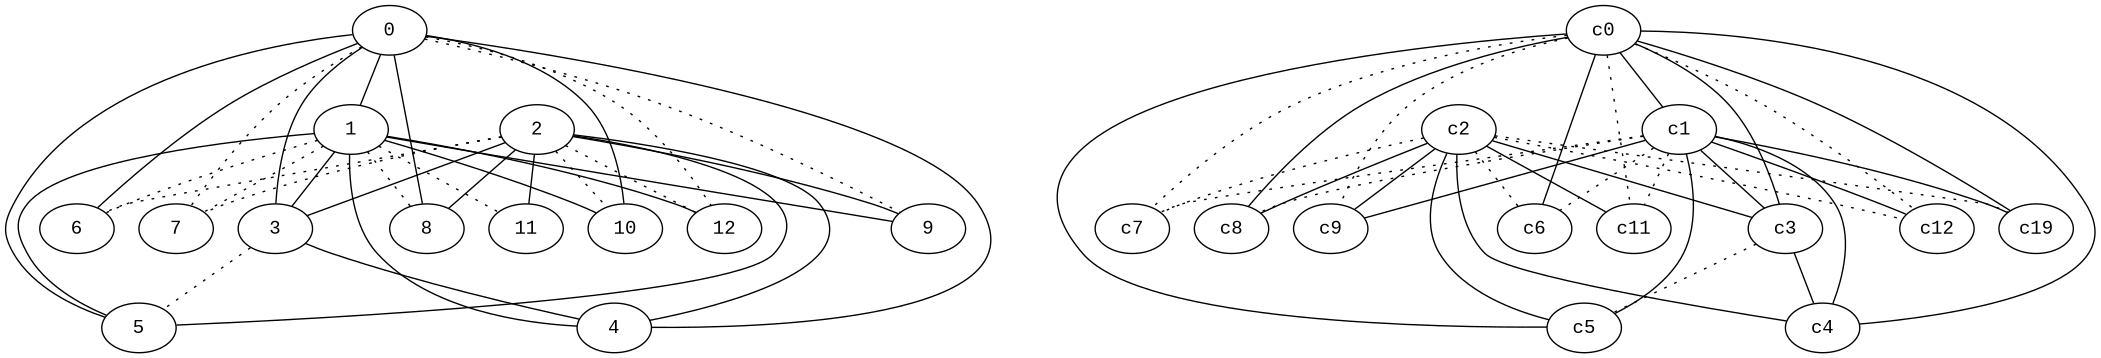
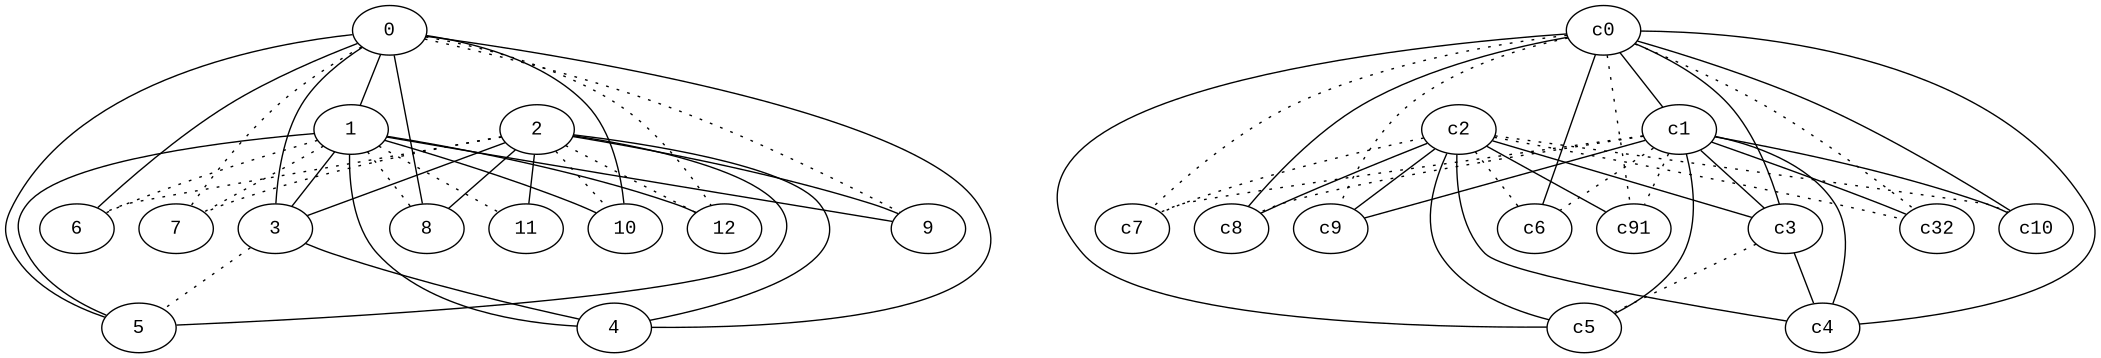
node "c11": label "c11" -> "c91"
node "c12": label "c12" -> "c32"
node "c19": label "c19" -> "c10"
